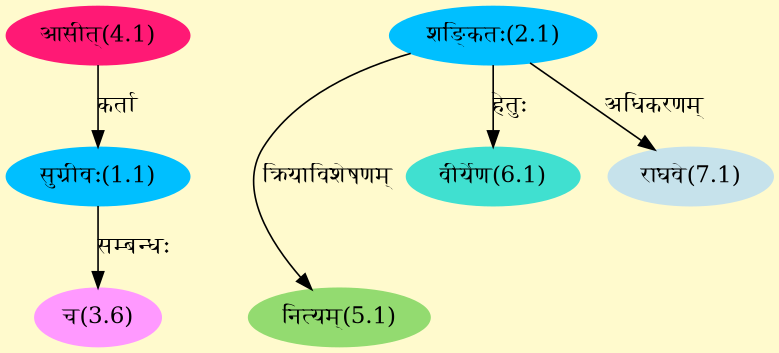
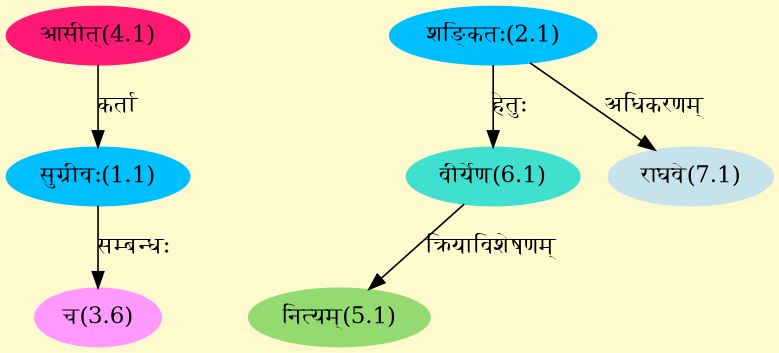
edge "शङ्कितः(2.1)" -> "नित्यम्(5.1)": now "वीर्येण(6.1)" -> "नित्यम्(5.1)"
